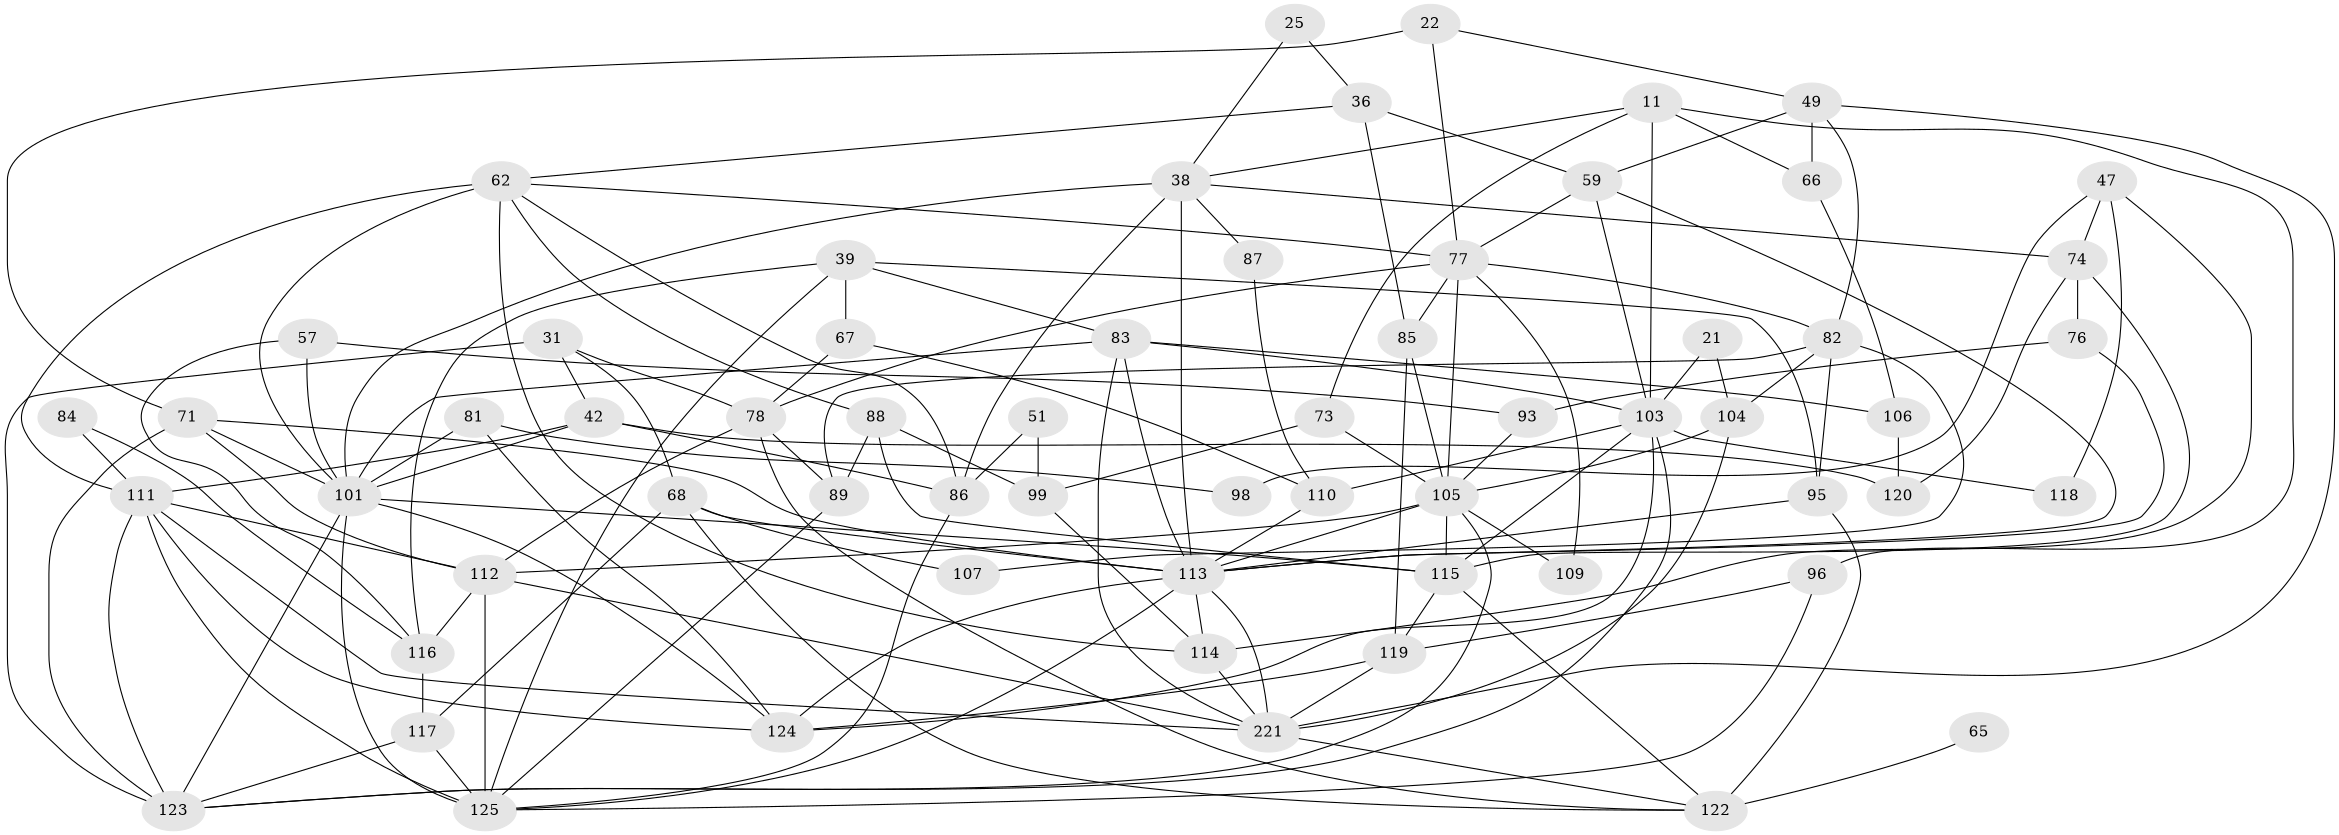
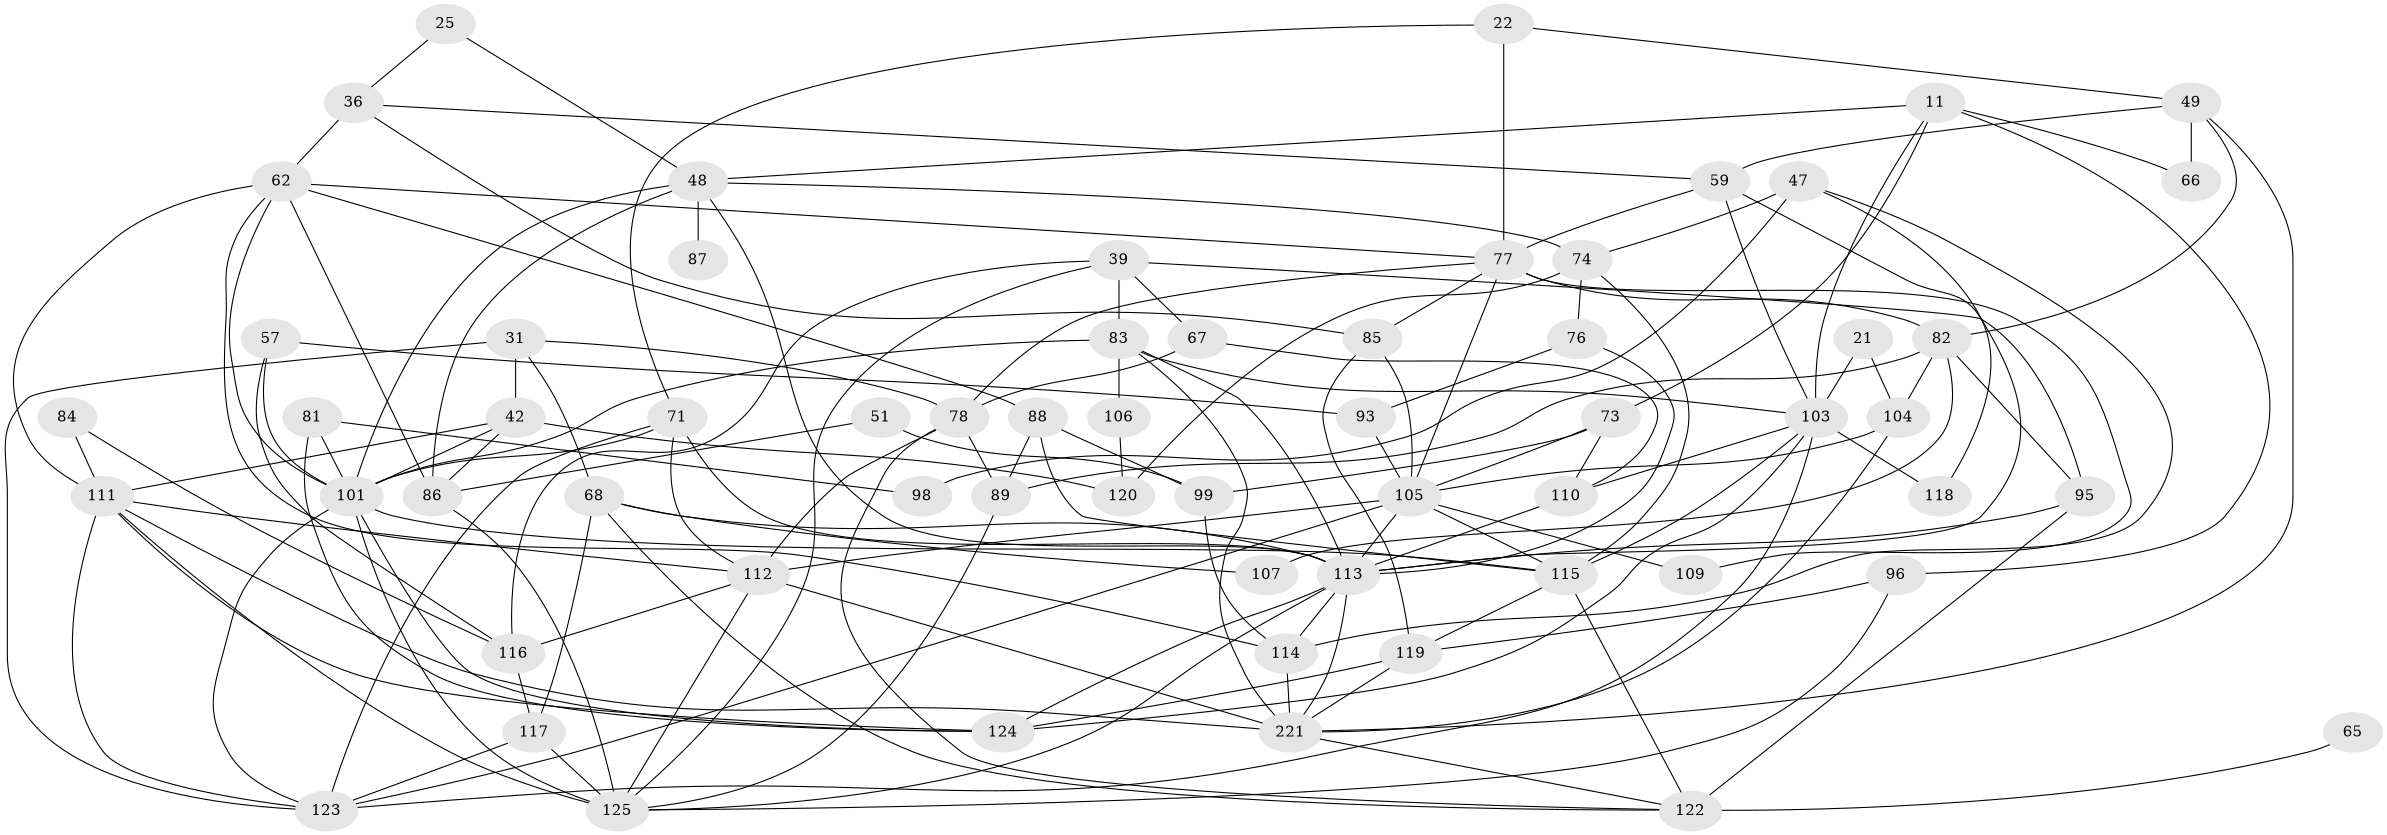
node "38": label "38" -> "48"
edge "66" -- "106": removed
edge "87" -- "110": now "73" -- "110"
